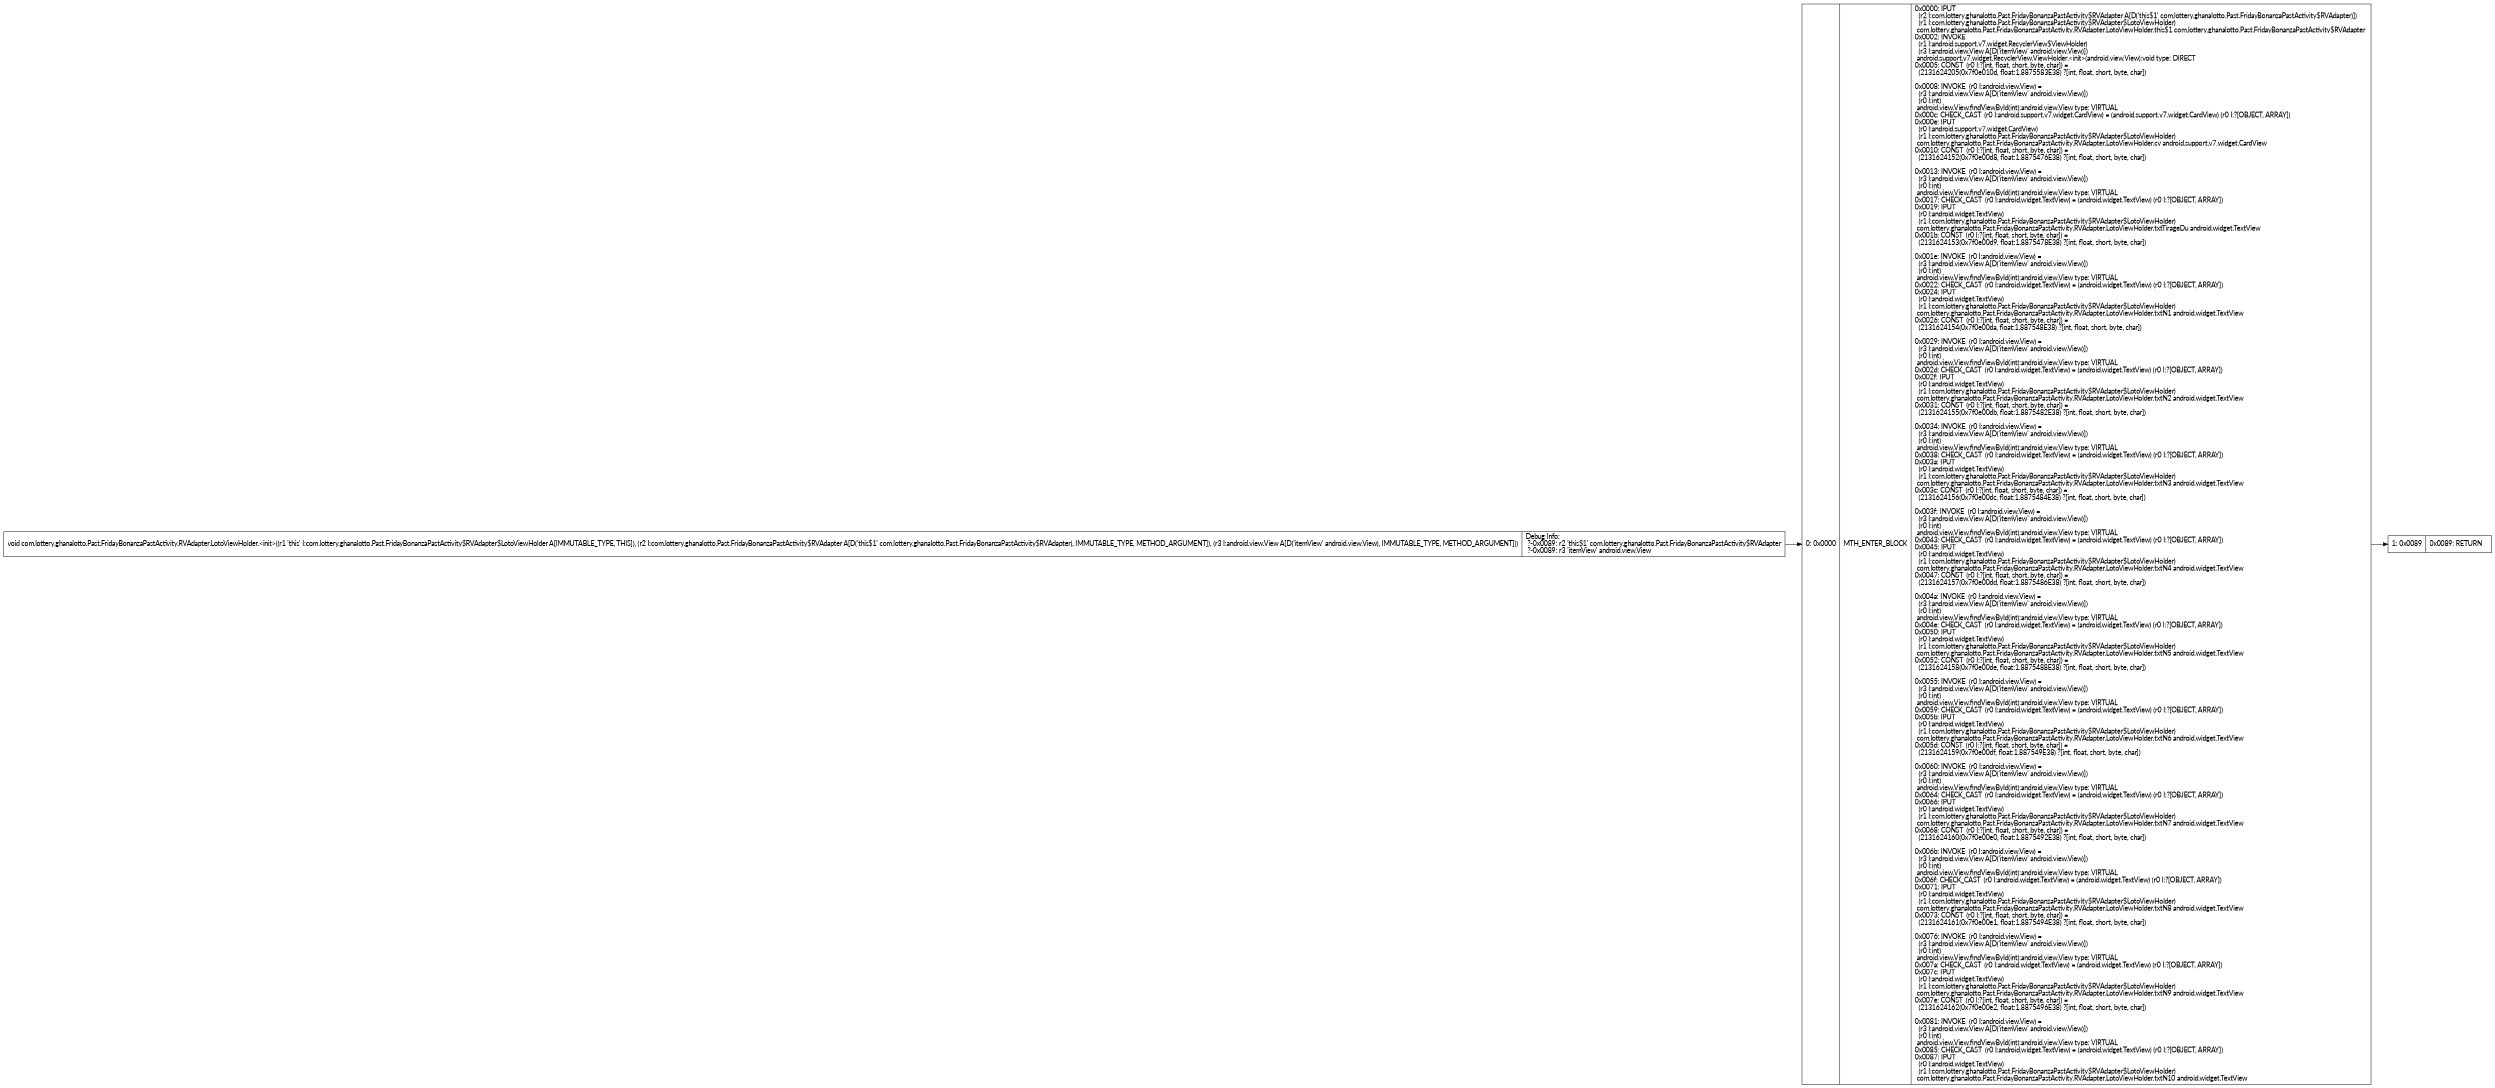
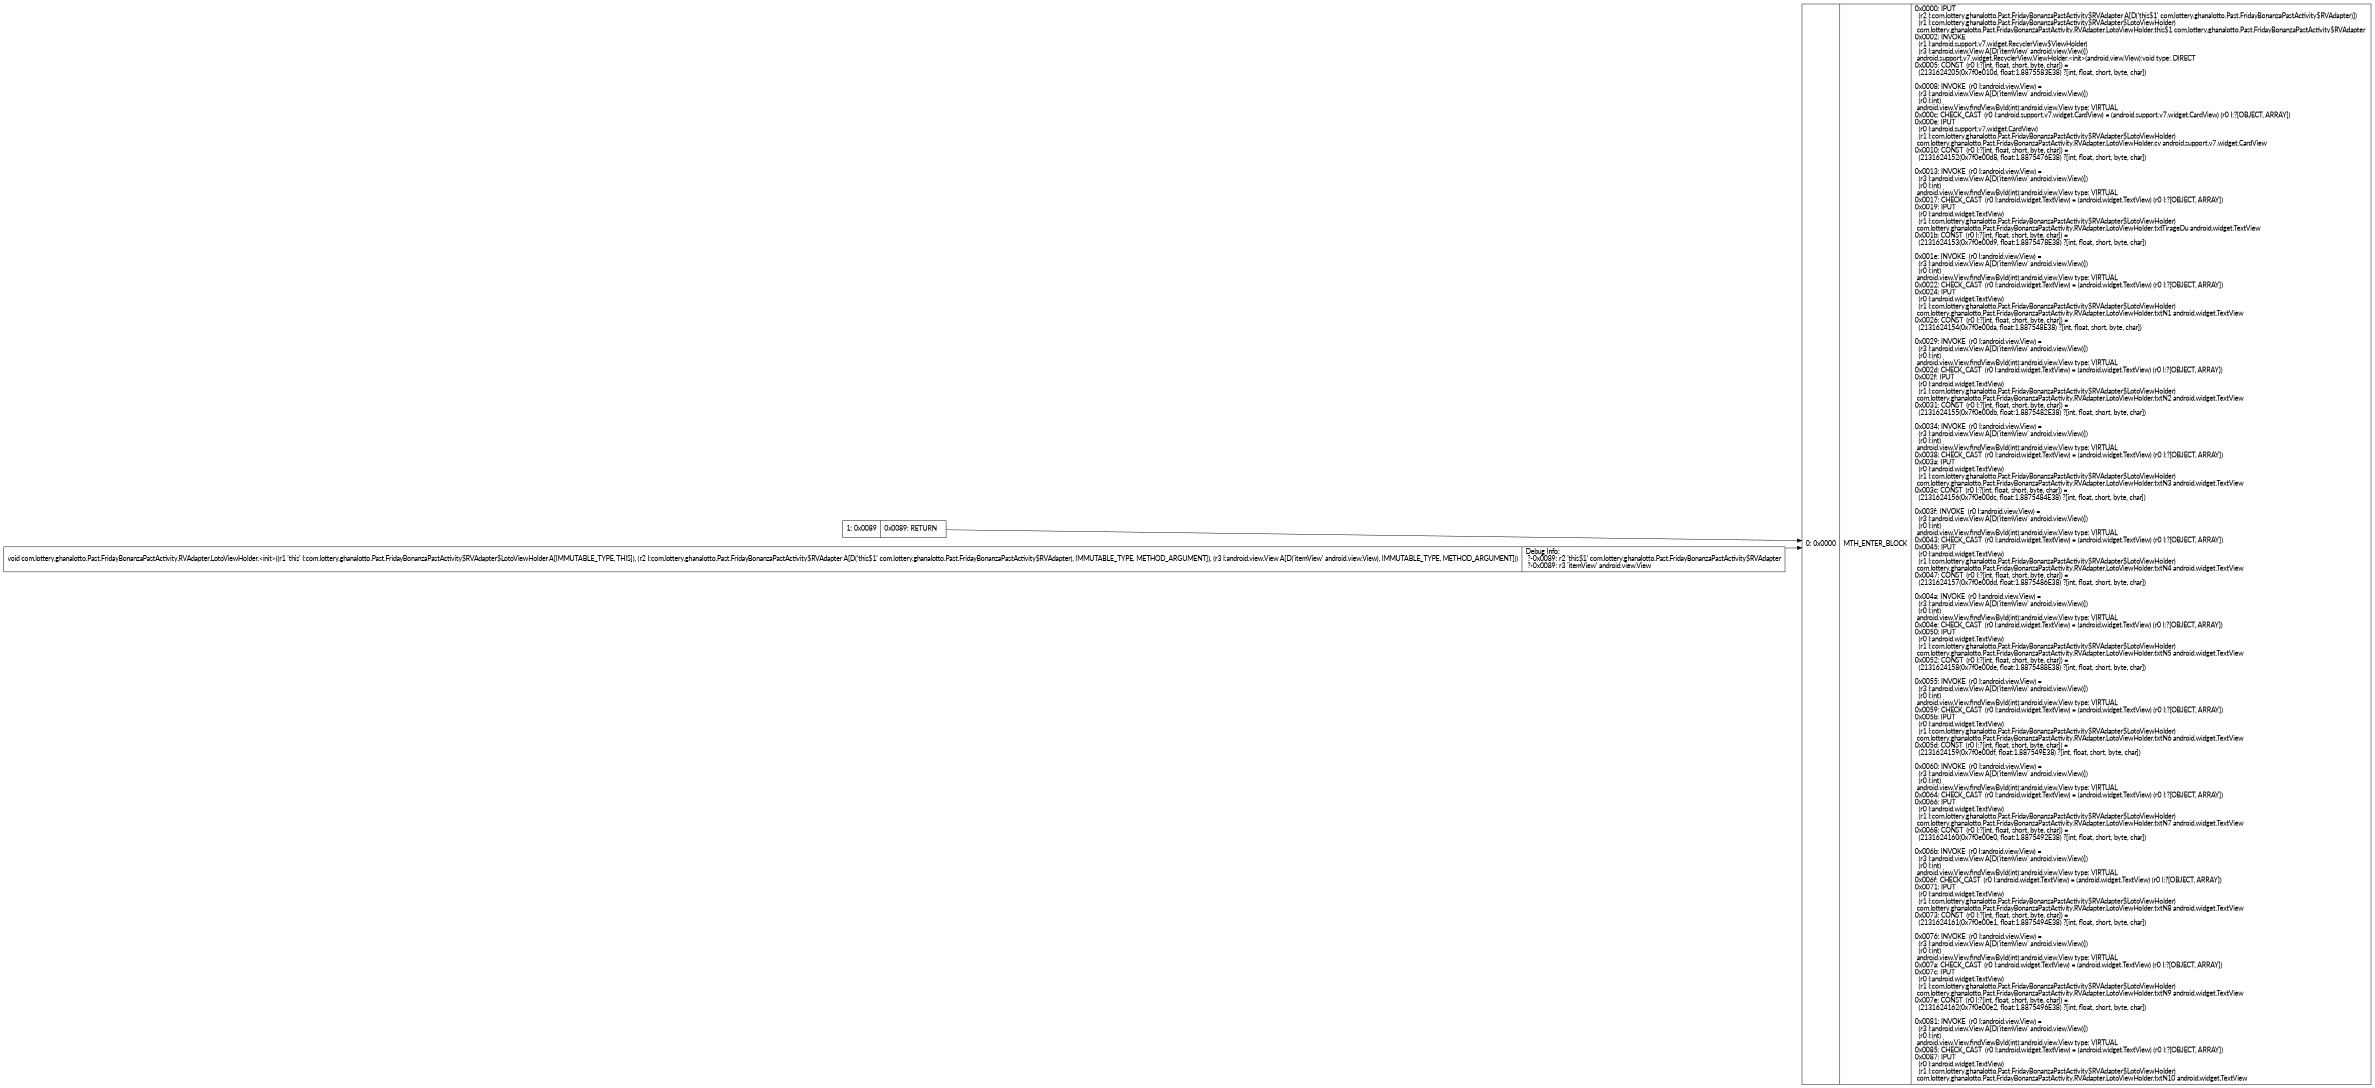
edge "0: 0x0000" -> "1: 0x0089": reversed
